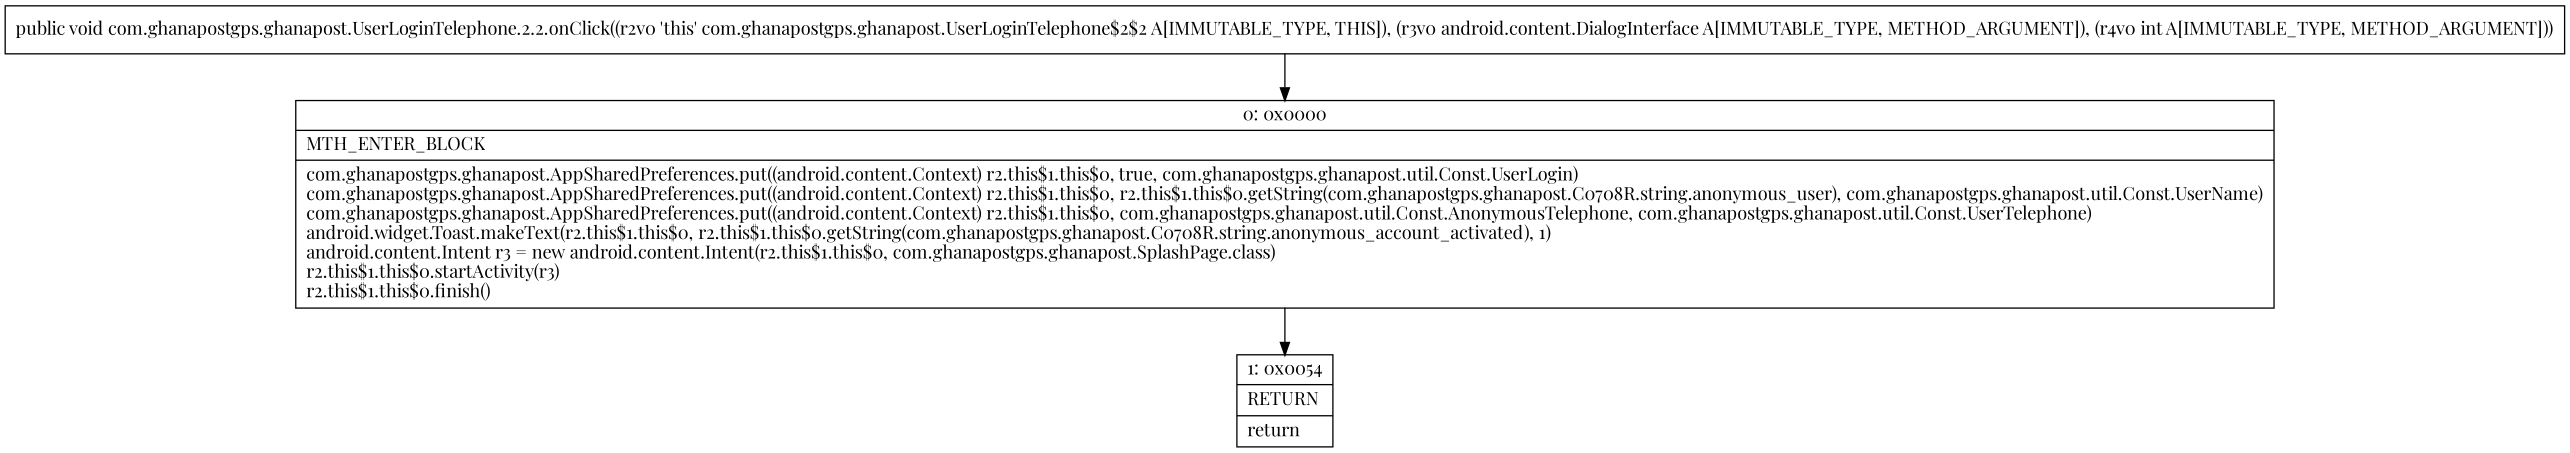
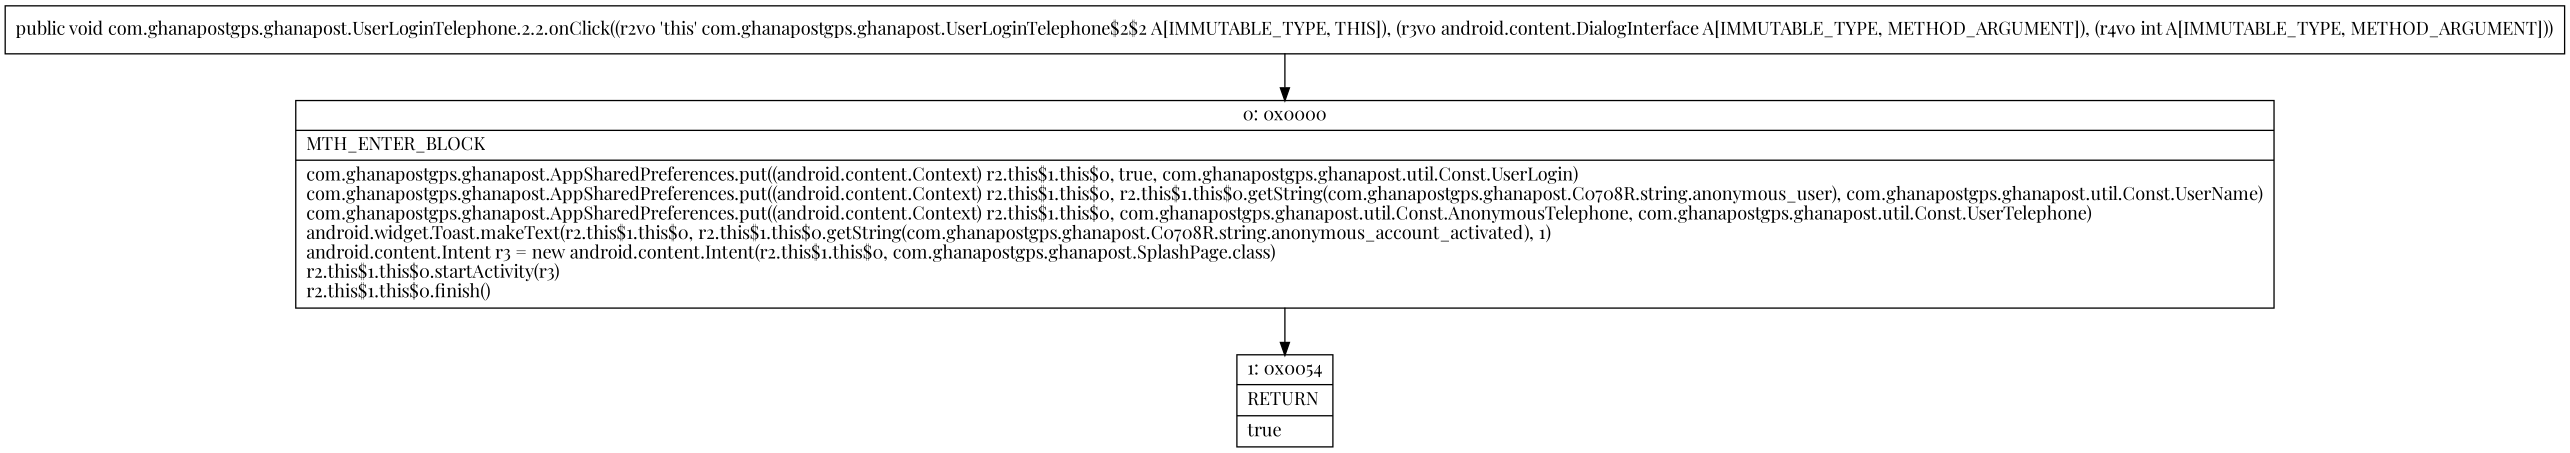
node "1: 0x0054": text "return" -> "true"
